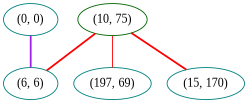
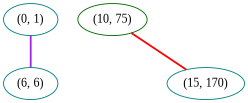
node "(0, 0)": label "(0, 0)" -> "(0, 1)"
edge "(10, 75)" -- "(6, 6)": removed
node "(197, 69)": removed
